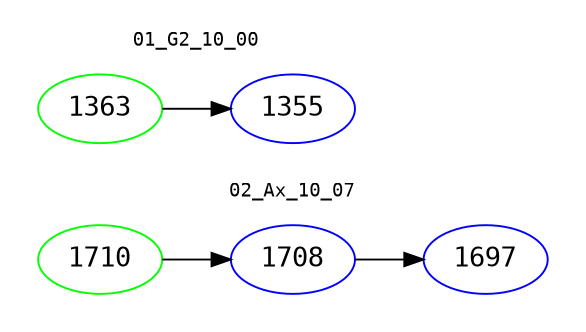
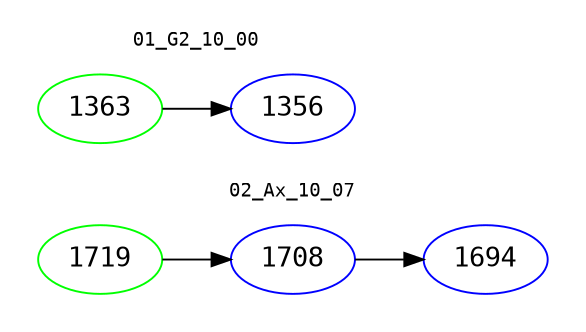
node "1355": label "1355" -> "1356"
node "1710": label "1710" -> "1719"
node "1697": label "1697" -> "1694"
